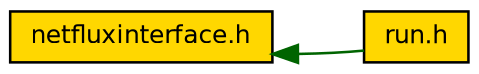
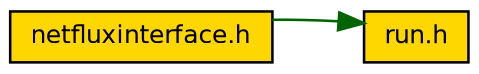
edge "run.h" -> "netfluxinterface.h": reversed
